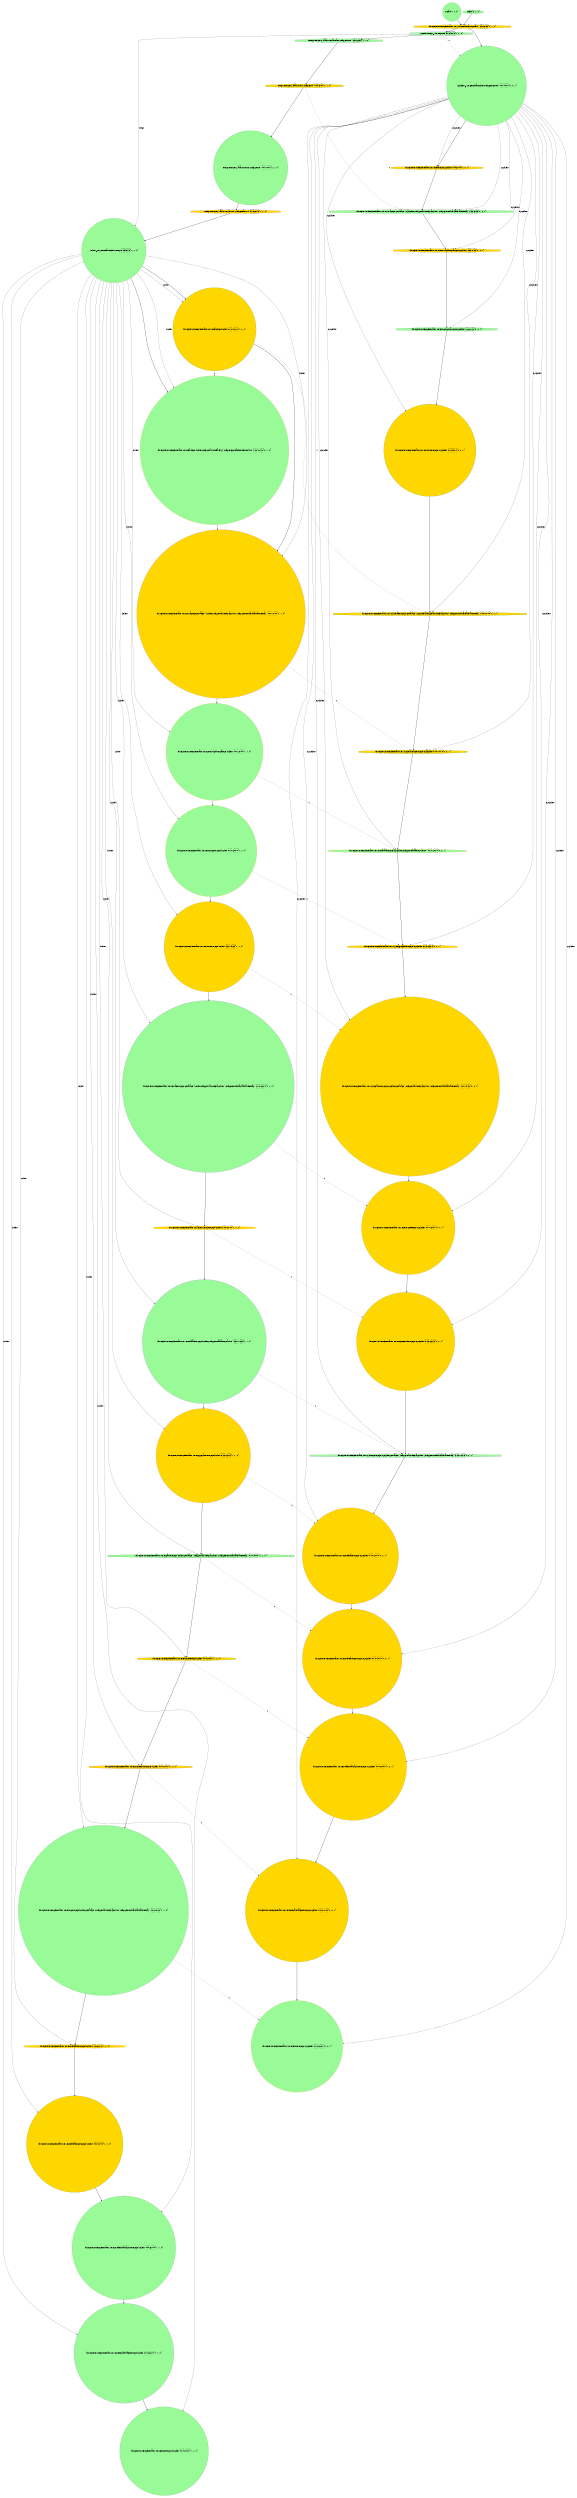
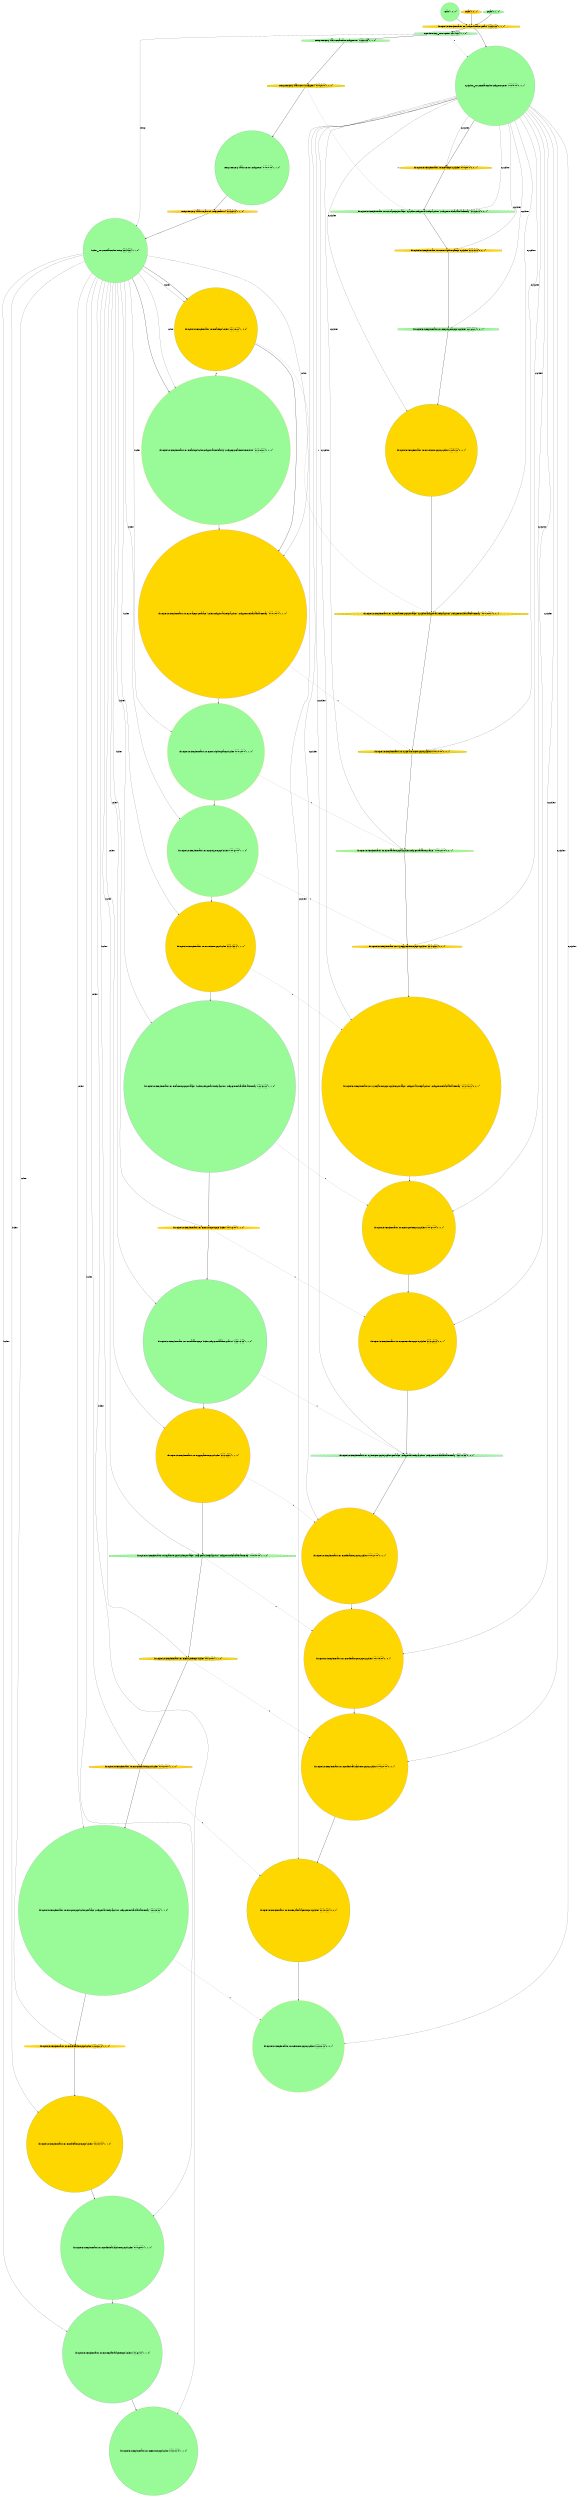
node "prepare['0', '0', '1']": added
